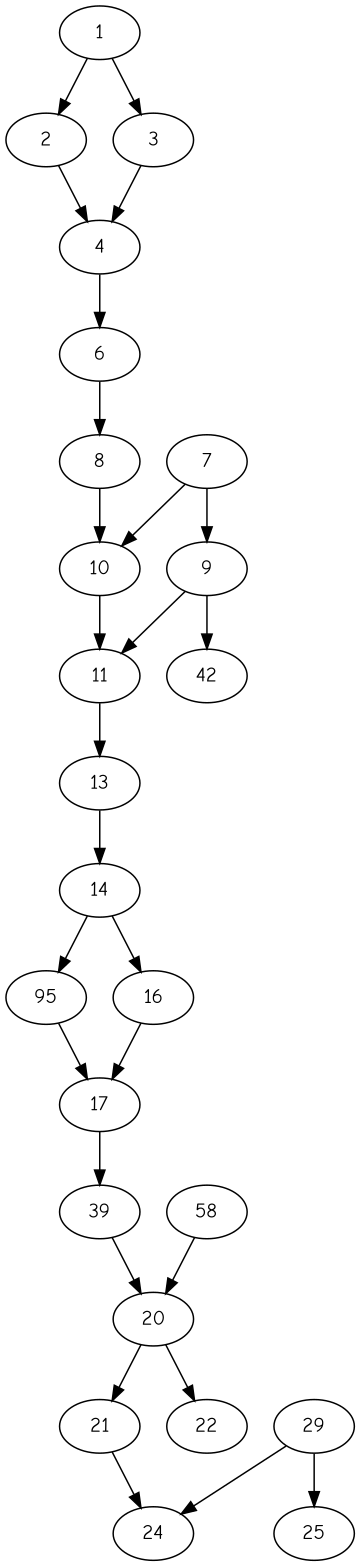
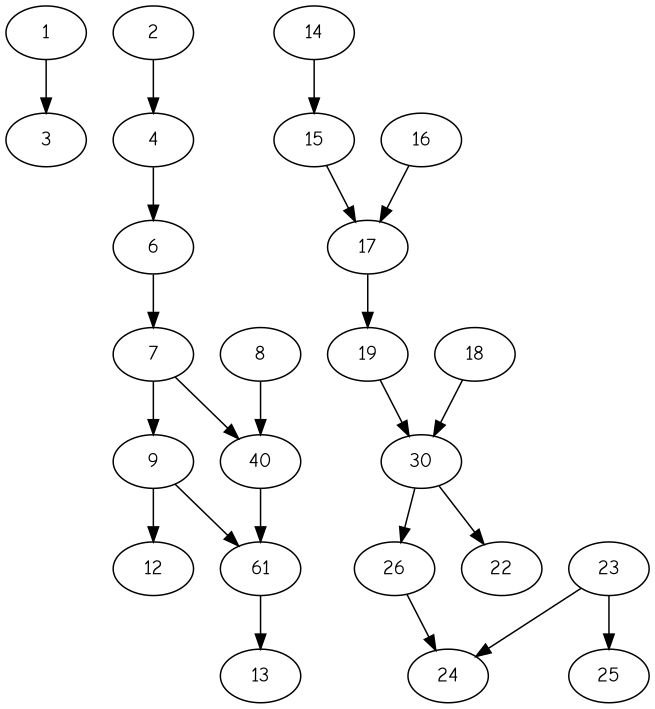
edge "1" -> "2": removed
edge "3" -> "4": removed
edge "6" -> "8": now "6" -> "7"
node "10": label "10" -> "40"
node "11": label "11" -> "61"
node "42": label "42" -> "12"
edge "13" -> "14": removed
edge "14" -> "16": removed
node "95": label "95" -> "15"
node "39": label "39" -> "19"
node "58": label "58" -> "18"
node "20": label "20" -> "30"
node "21": label "21" -> "26"
node "29": label "29" -> "23"
